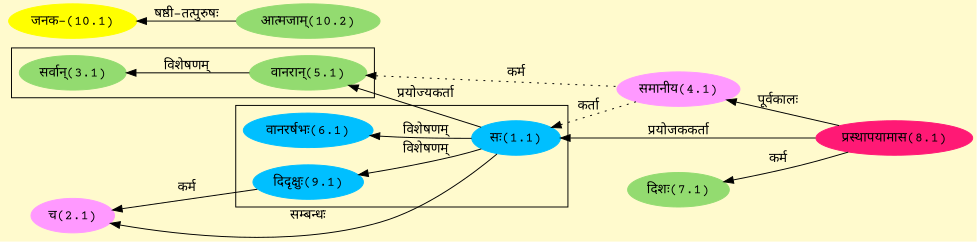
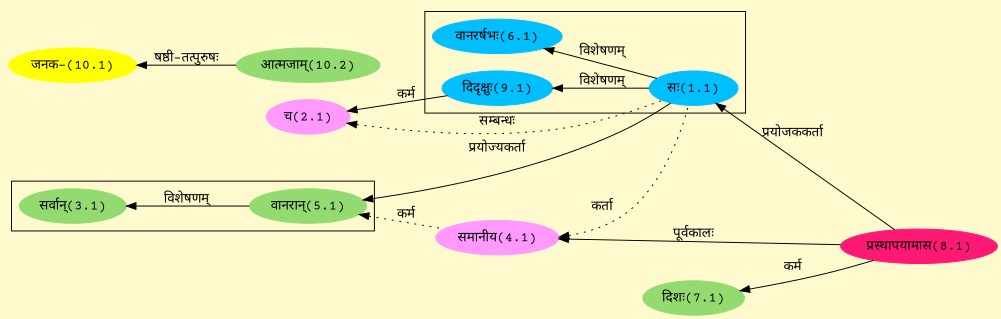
edge "समानीय(4.1)" -> "सः(1.1)": reversed
edge "सः(1.1)" -> "च(2.1)": style solid -> dotted
